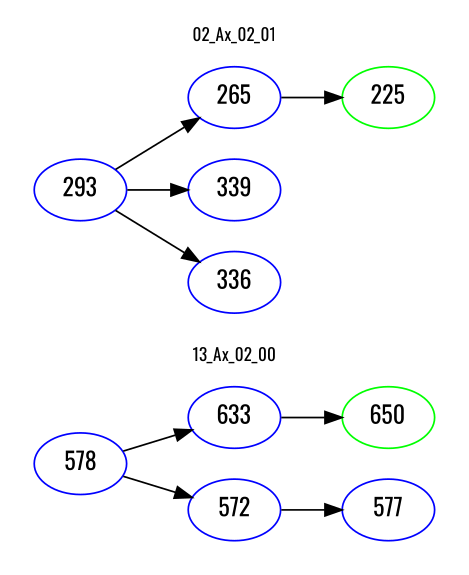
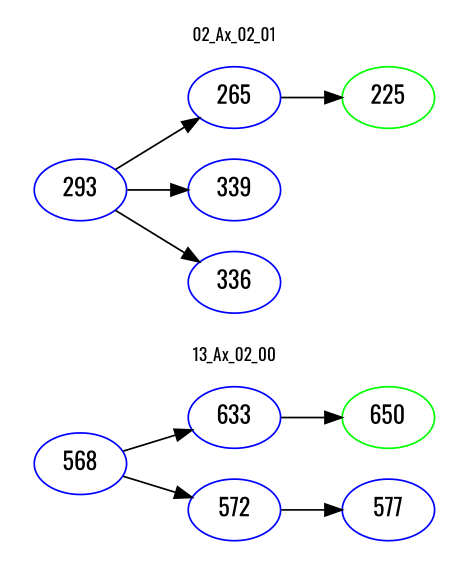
node "578": label "578" -> "568"
